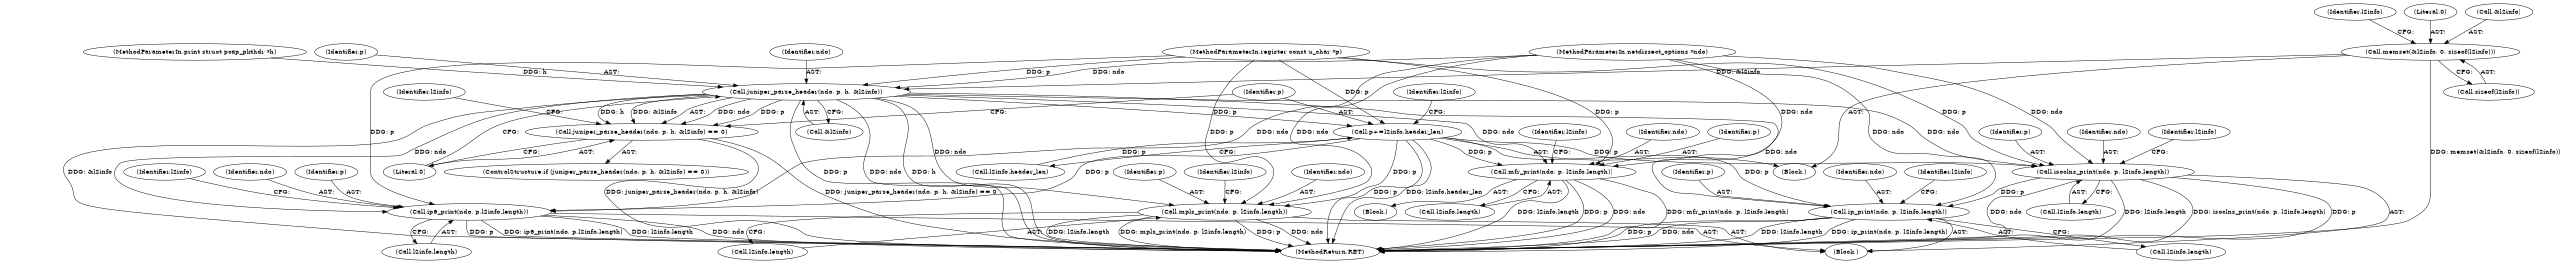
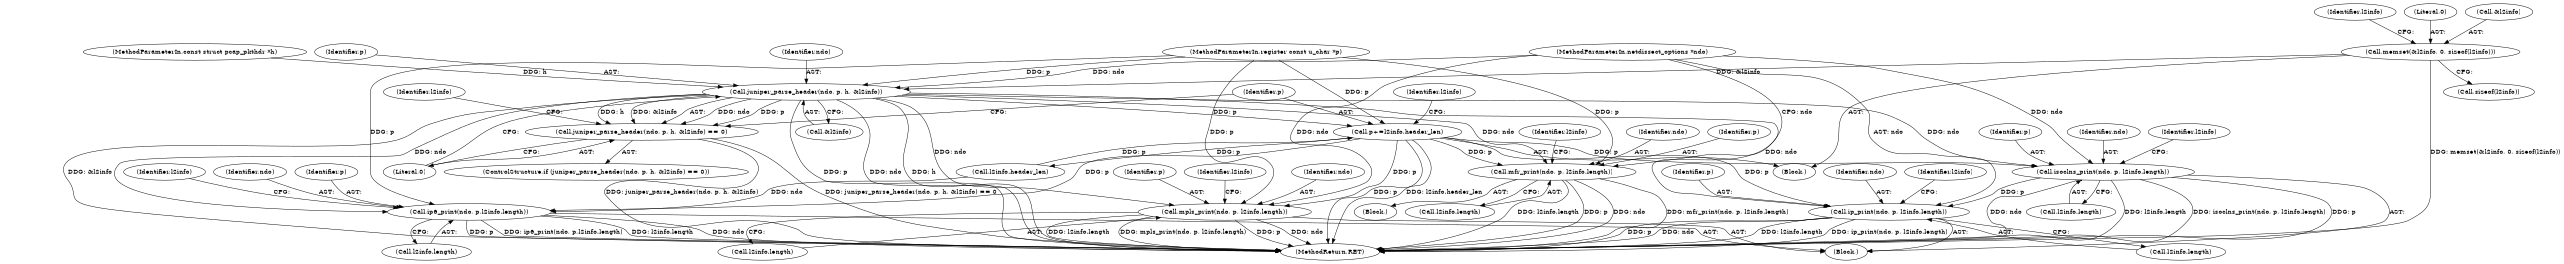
node "(MethodParameterIn,print struct pcap_pkthdr *h)": label "(MethodParameterIn,print struct pcap_pkthdr *h)" -> "(MethodParameterIn,const struct pcap_pkthdr *h)"
edge "(MethodParameterIn,register const u_char *p)" -> "(Call,isoclns_print(ndo, p, l2info.length))": removed, label "DDG: p"
edge "(Call,sizeof(l2info))" -> "(Call,memset(&l2info, 0, sizeof(l2info)))": removed, label "AST:"
edge "(MethodParameterIn,netdissect_options *ndo)" -> "(Call,mfr_print(ndo, p, l2info.length))": label "DDG: ndo" -> "CFG: ndo"
edge "(MethodParameterIn,netdissect_options *ndo)" -> "(Call,ip_print(ndo, p, l2info.length))": label "DDG: ndo" -> "AST: ndo"
edge "(MethodParameterIn,netdissect_options *ndo)" -> "(Call,ip6_print(ndo, p,l2info.length))": now "(Call,l2info.header_len)" -> "(Call,ip6_print(ndo, p,l2info.length))"
edge "(Call,p+=l2info.header_len)" -> "(Call,l2info.header_len)": label "CFG: " -> "DDG: p"
